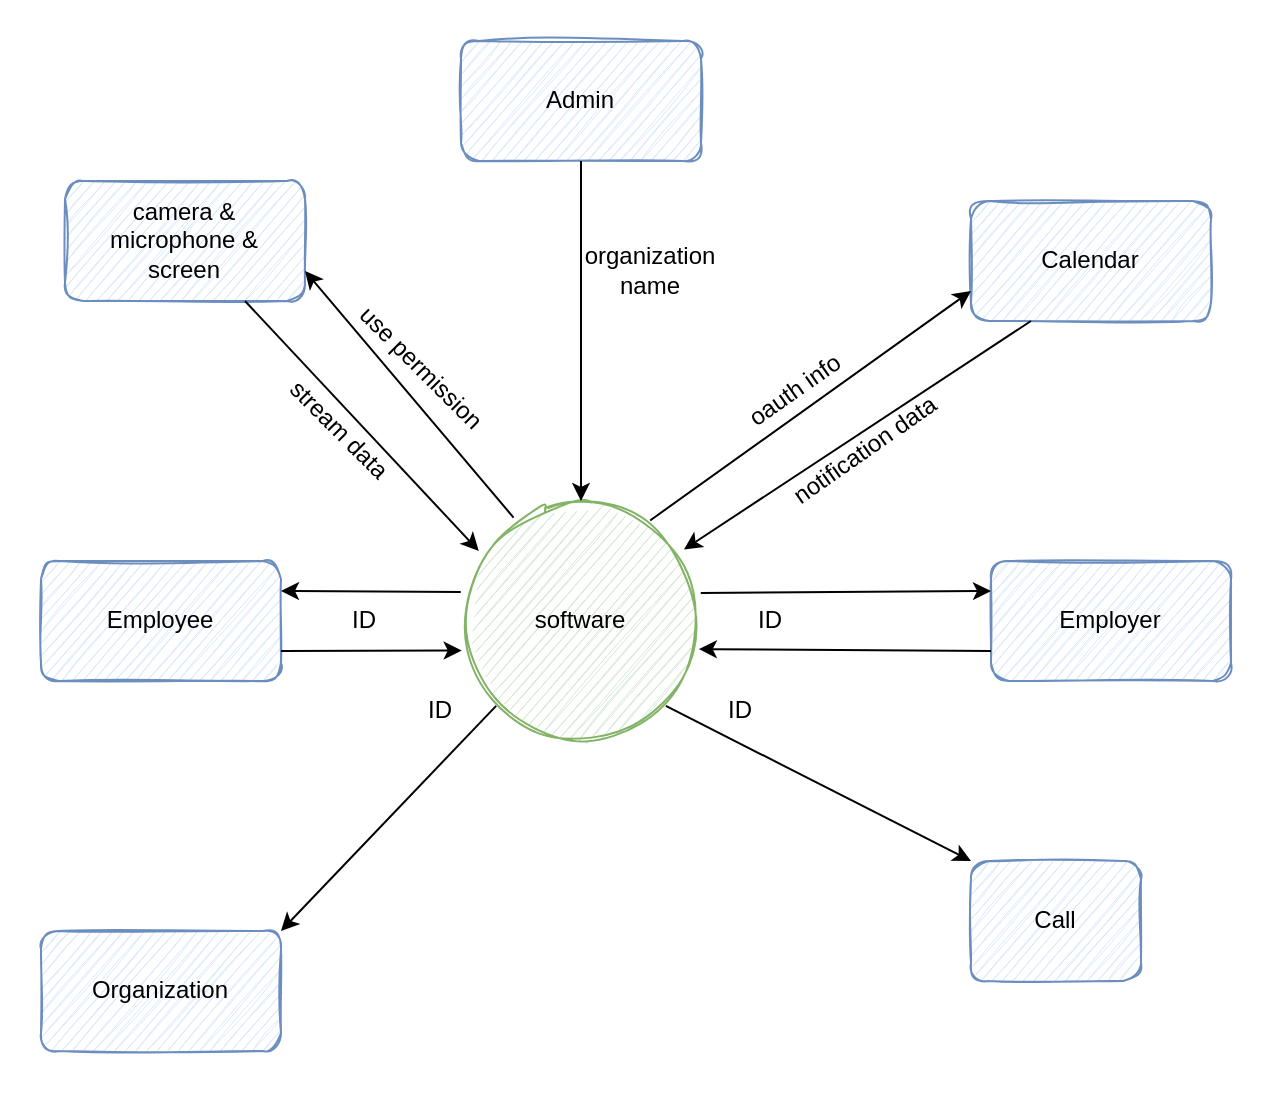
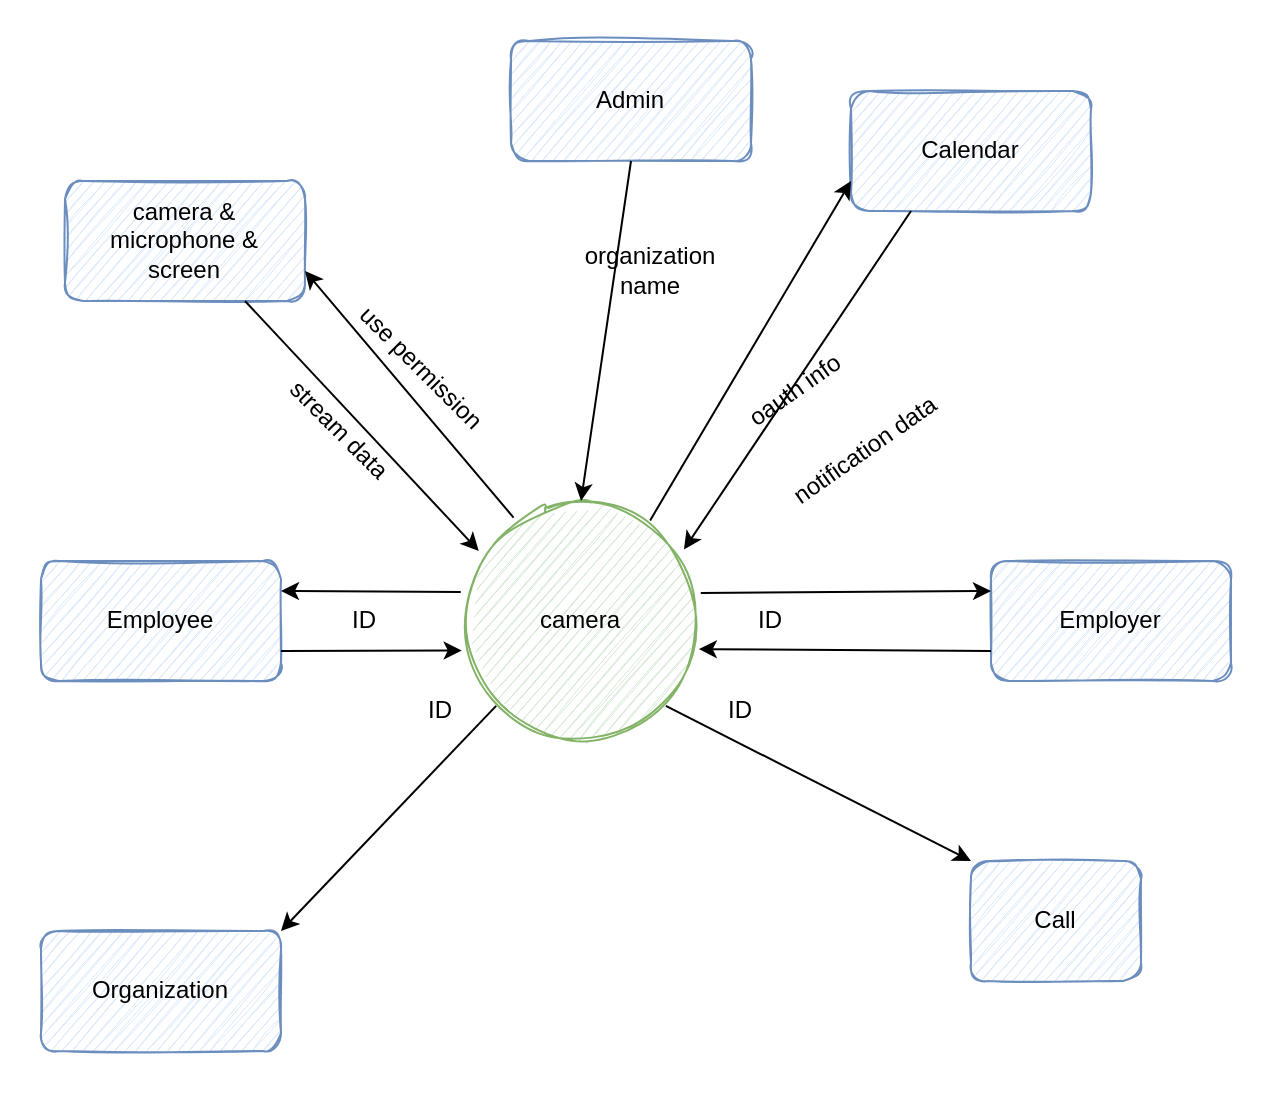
node "Admin": moved (581, 101) -> (631, 101)
node "Calendar": moved (1091, 261) -> (971, 151)
node "software": label "software" -> "camera"
